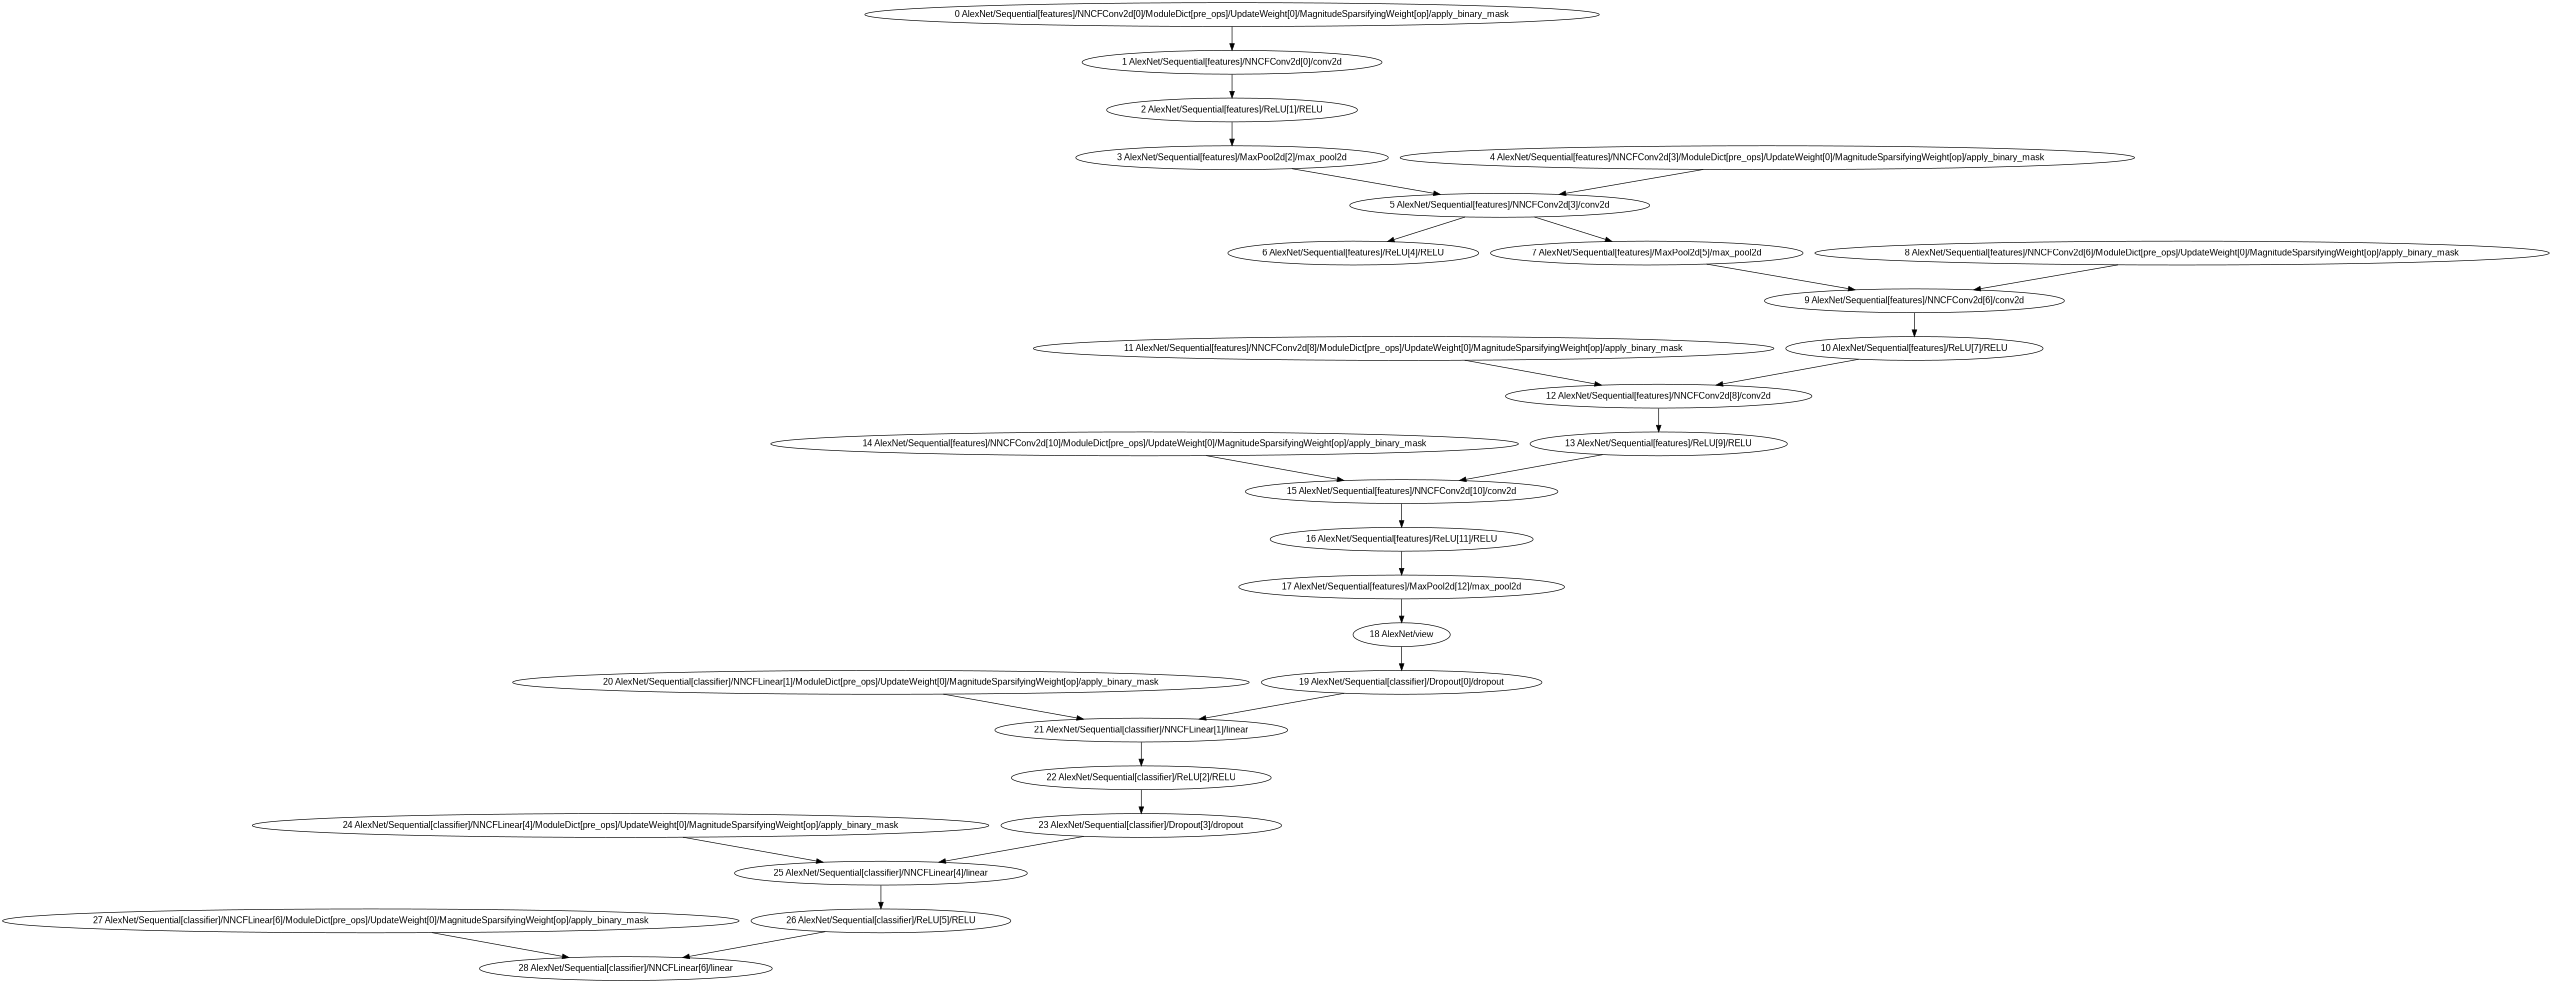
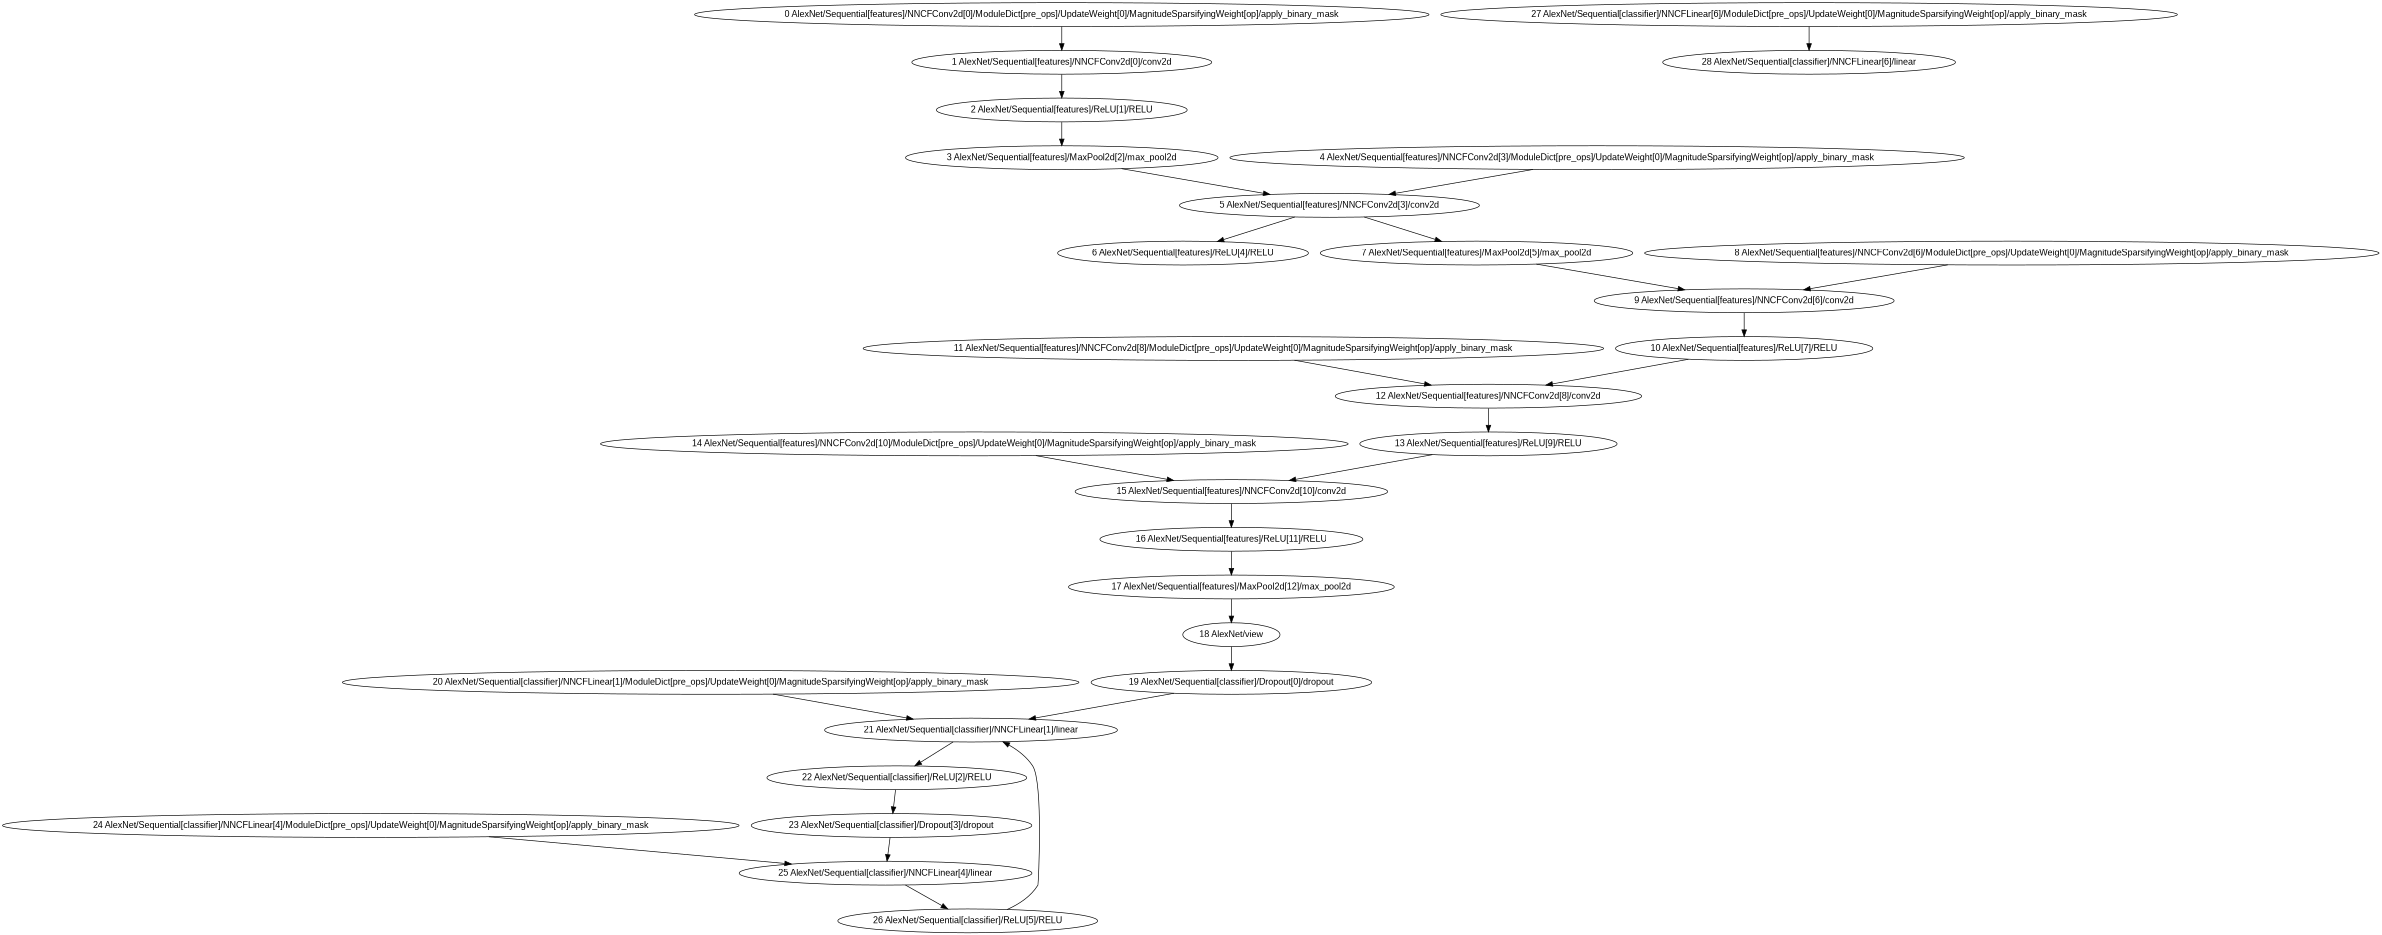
edge "26 AlexNet/Sequential[classifier]/ReLU[5]/RELU" -> "28 AlexNet/Sequential[classifier]/NNCFLinear[6]/linear": now "26 AlexNet/Sequential[classifier]/ReLU[5]/RELU" -> "21 AlexNet/Sequential[classifier]/NNCFLinear[1]/linear"
